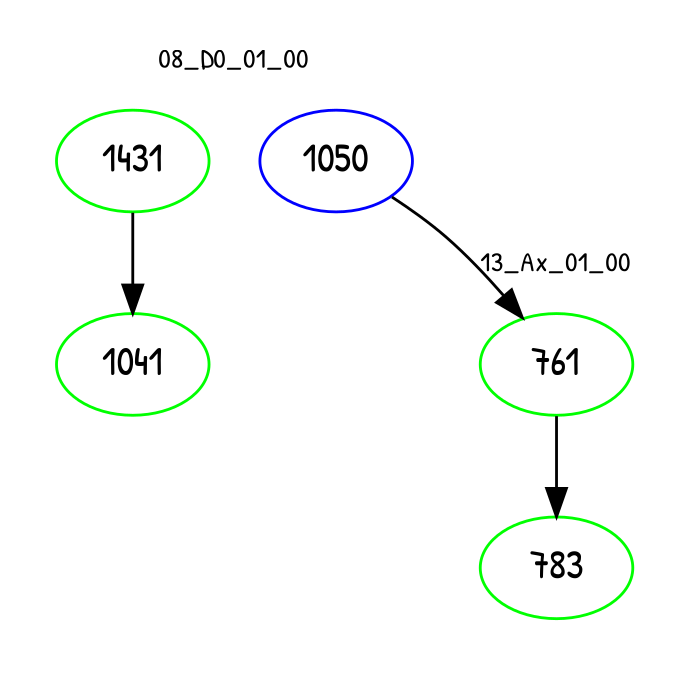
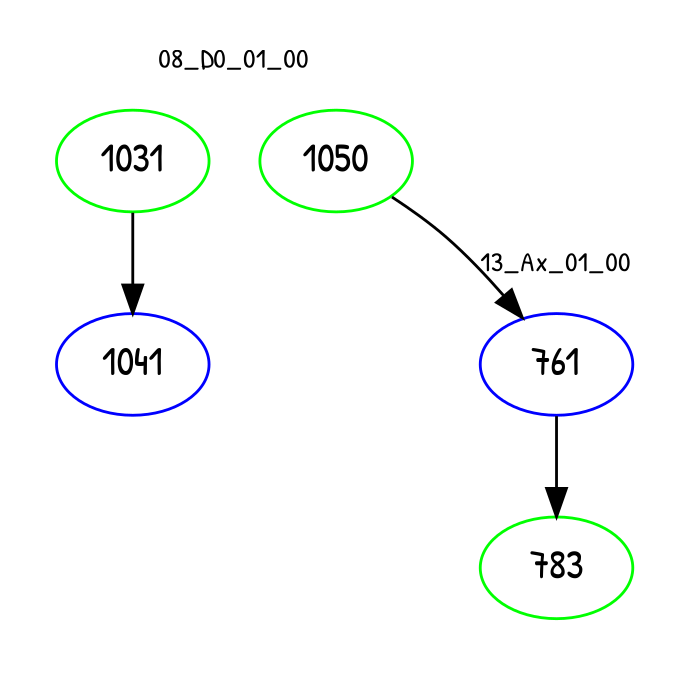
node "1431": label "1431" -> "1031"
node "1050": color blue -> green
node "1041": color green -> blue
node "761": color green -> blue
